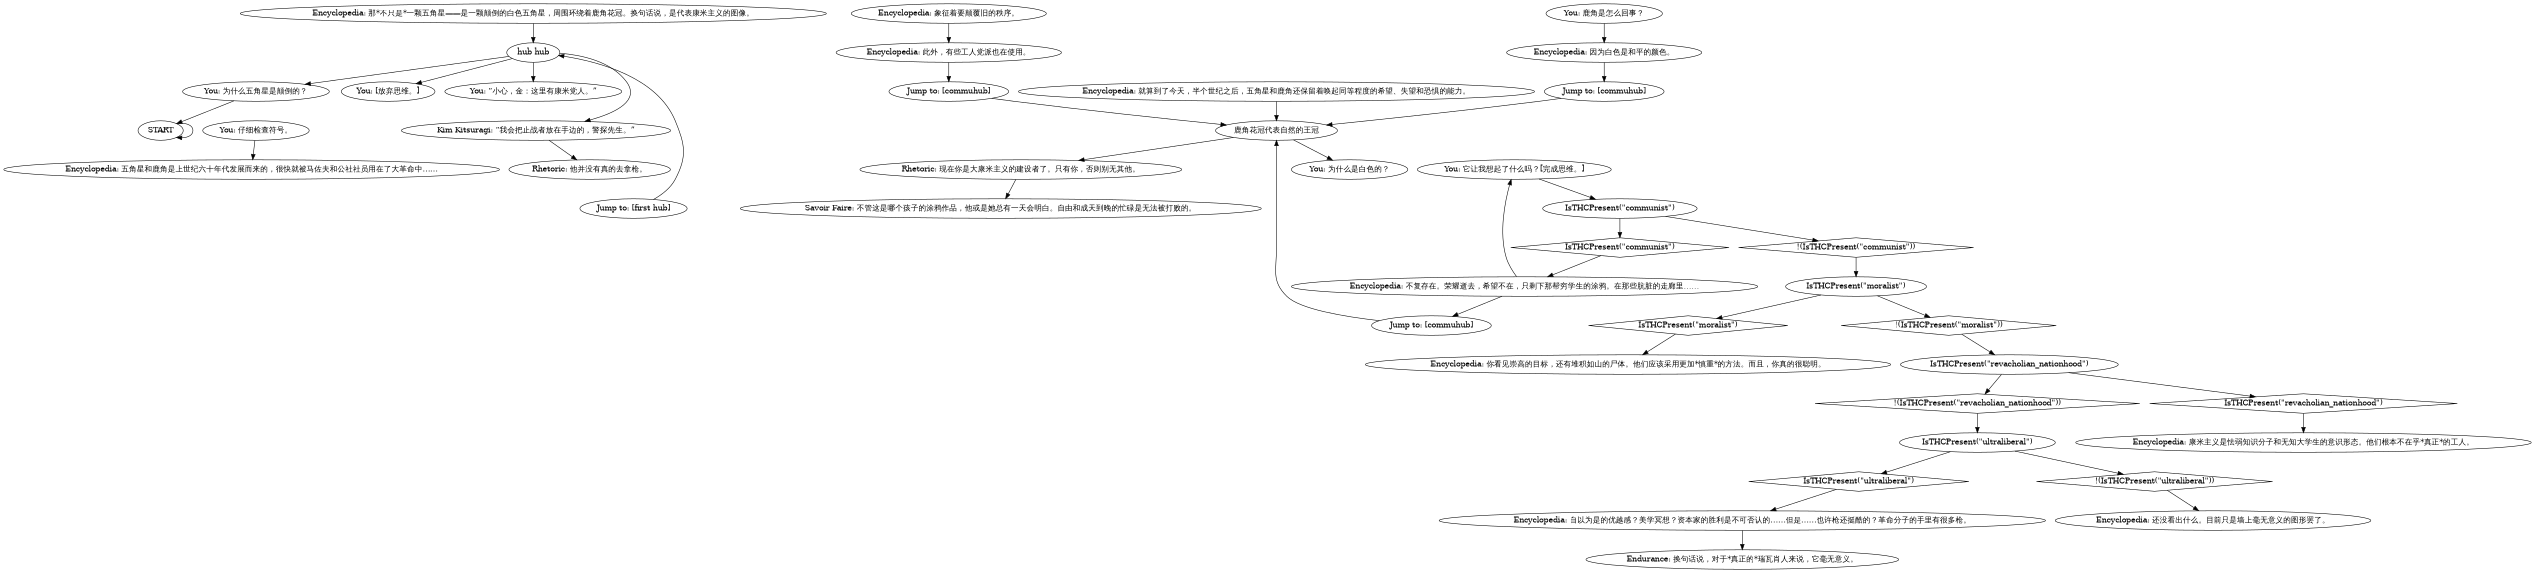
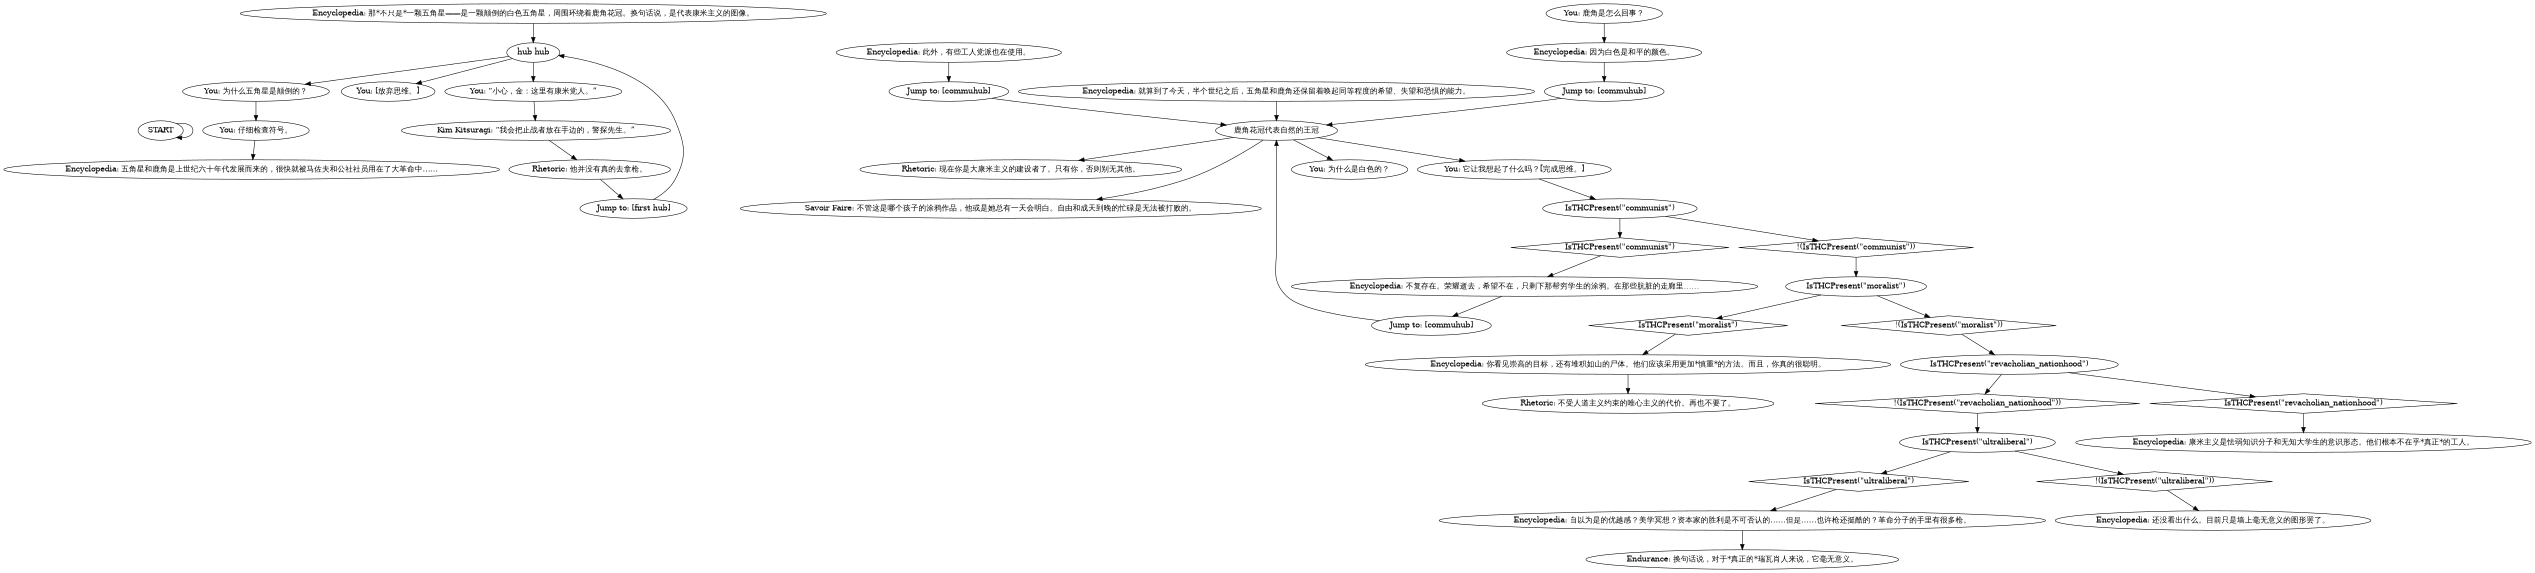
node "Encyclopedia: 象征着要颠覆旧的秩序。": removed
edge "hub hub" -> "Kim Kitsuragi: “我会把止战者放在手边的，警探先生。”": now "You: “小心，金：这里有康米党人。”" -> "Kim Kitsuragi: “我会把止战者放在手边的，警探先生。”"
edge "You: 为什么五角星是颠倒的？" -> "START": now "You: 为什么五角星是颠倒的？" -> "You: 仔细检查符号。"
edge "Rhetoric: 他并没有真的去拿枪。" -> "Jump to: [first hub]": added
edge "Rhetoric: 现在你是大康米主义的建设者了。只有你，否则别无其他。" -> "Savoir Faire: 不管这是哪个孩子的涂鸦作品，他或是她总有一天会明白。自由和成天到晚的忙碌是无法被打败的。": now "鹿角花冠代表自然的王冠" -> "Savoir Faire: 不管这是哪个孩子的涂鸦作品，他或是她总有一天会明白。自由和成天到晚的忙碌是无法被打败的。"
edge "Encyclopedia: 不复存在。荣耀逝去，希望不在，只剩下那帮穷学生的涂鸦。在那些肮脏的走廊里……" -> "You: 它让我想起了什么吗？[完成思维。]": now "鹿角花冠代表自然的王冠" -> "You: 它让我想起了什么吗？[完成思维。]"
node "Rhetoric: 不受人道主义约束的唯心主义的代价。再也不要了。": added
